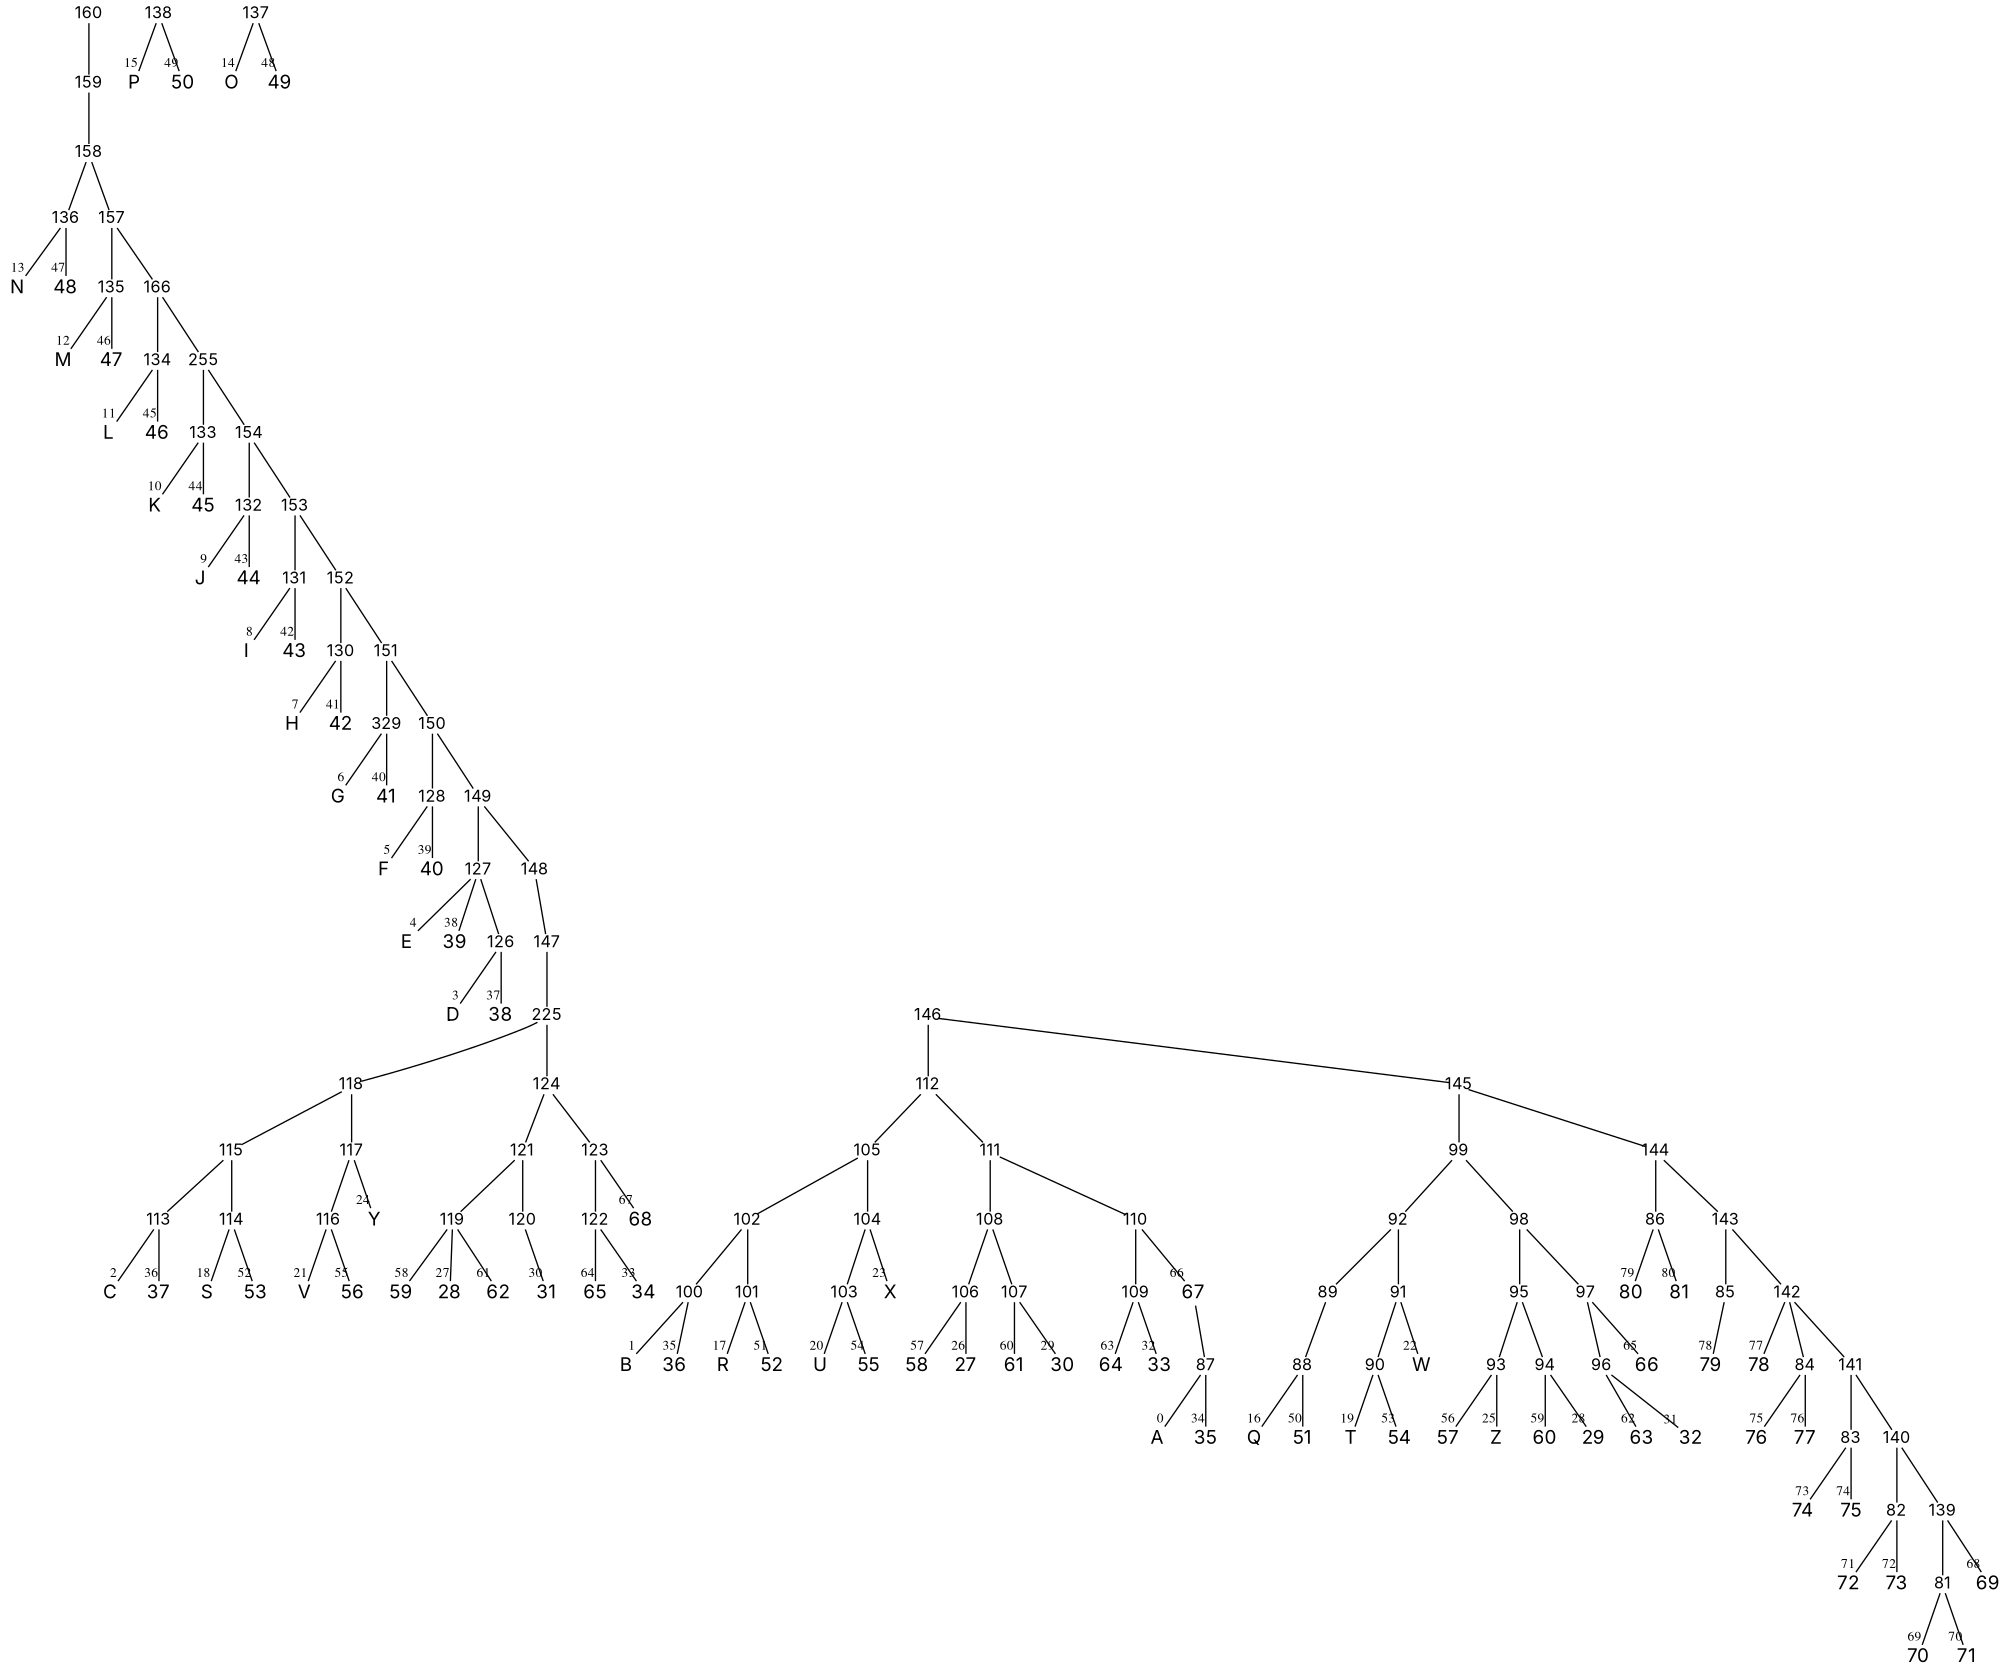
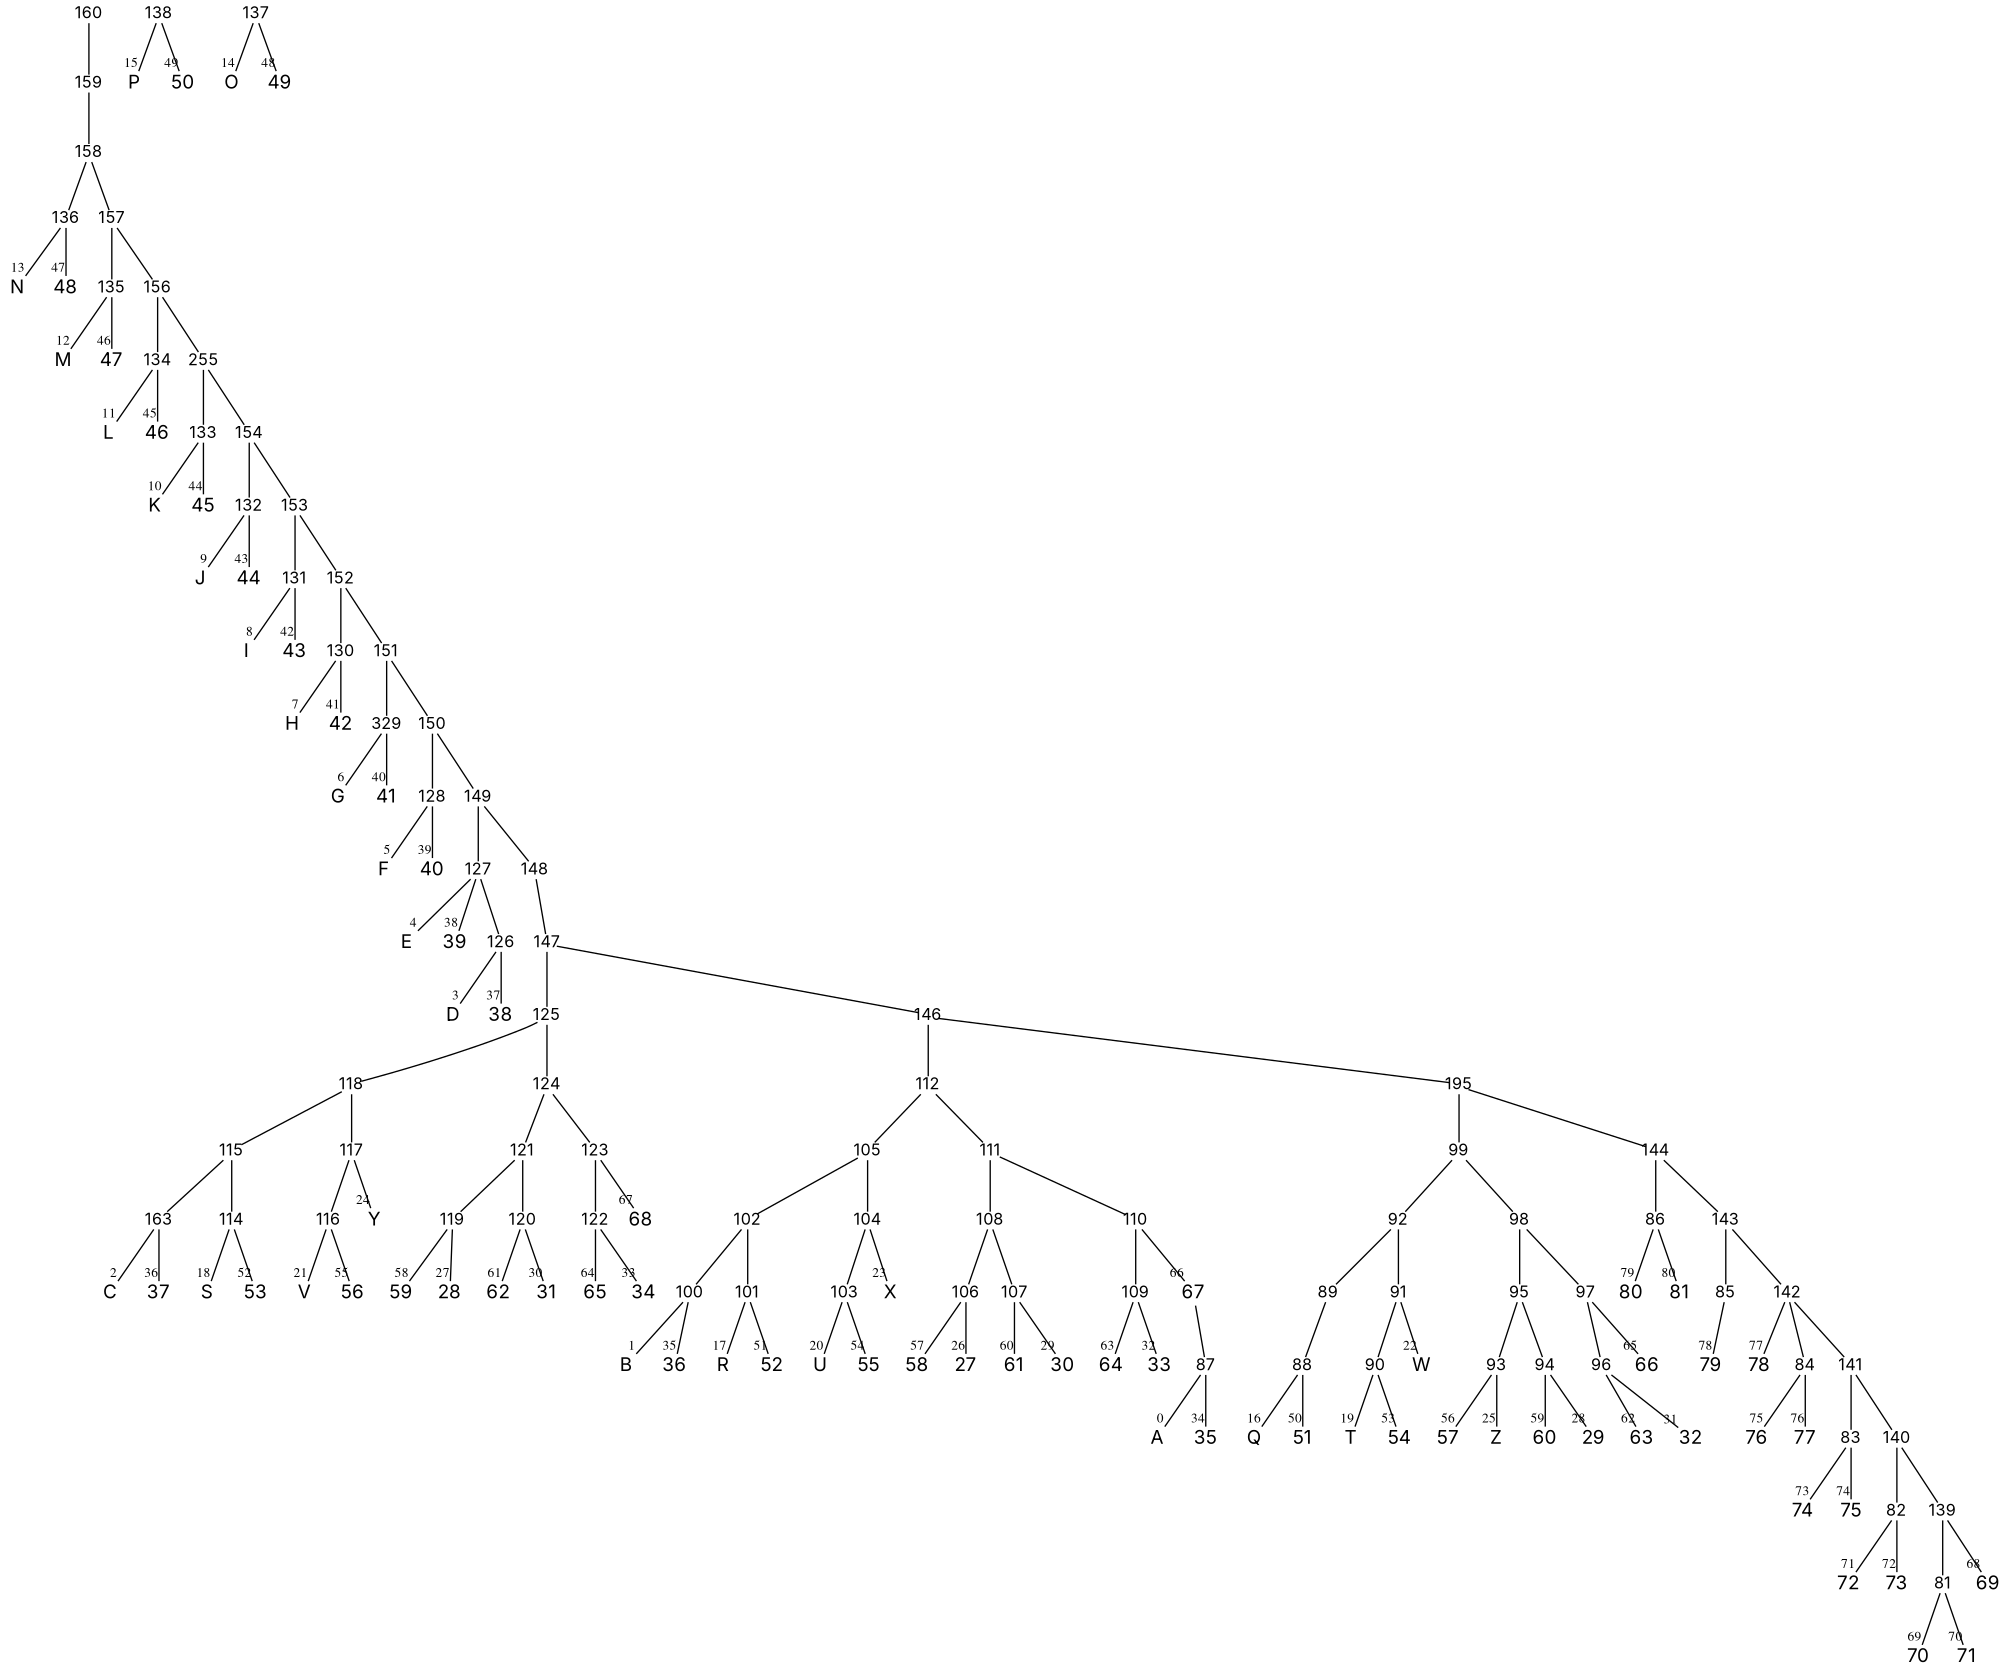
node "166": label "166" -> "156"
edge "147" -- "146": added
node "225": label "225" -> "125"
node "145": label "145" -> "195"
node "113": label "113" -> "163"
edge "119" -- "62": now "120" -- "62"
